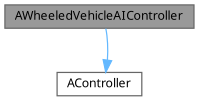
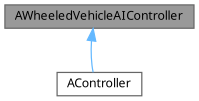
edge "AWheeledVehicleAIController" -> "AController": reversed
